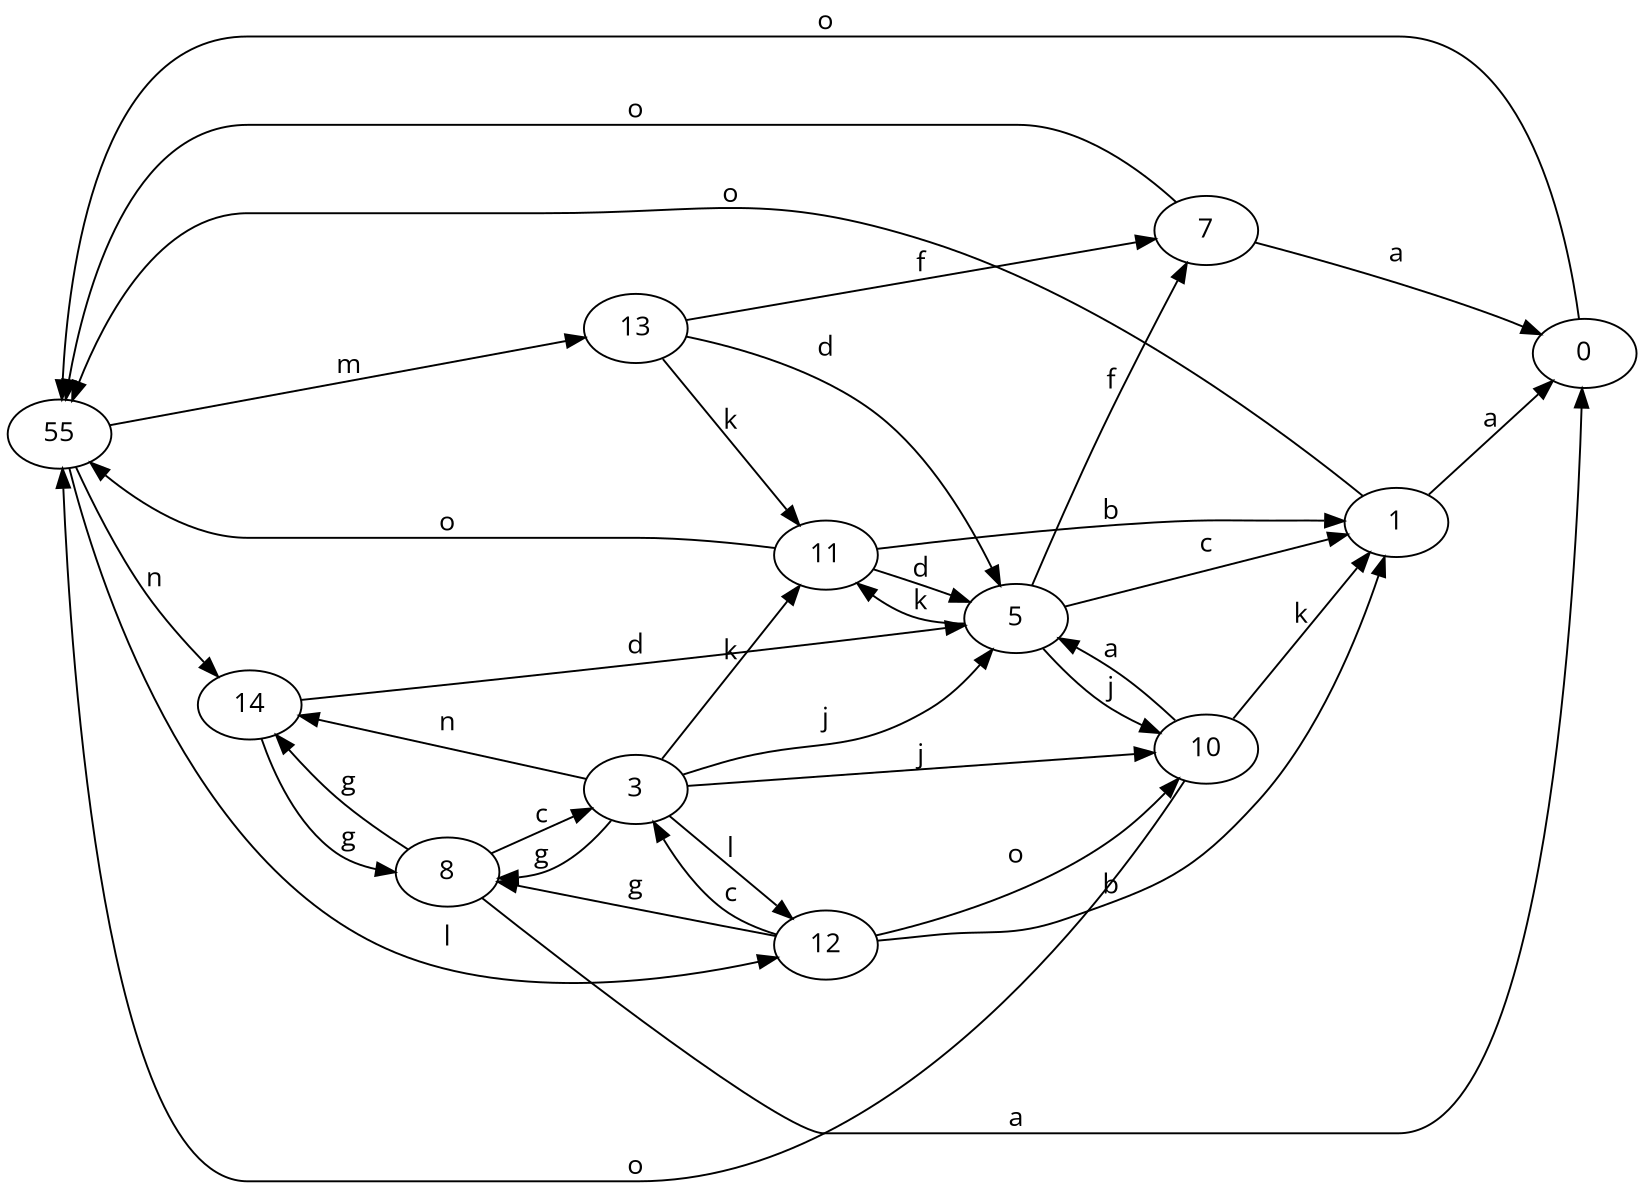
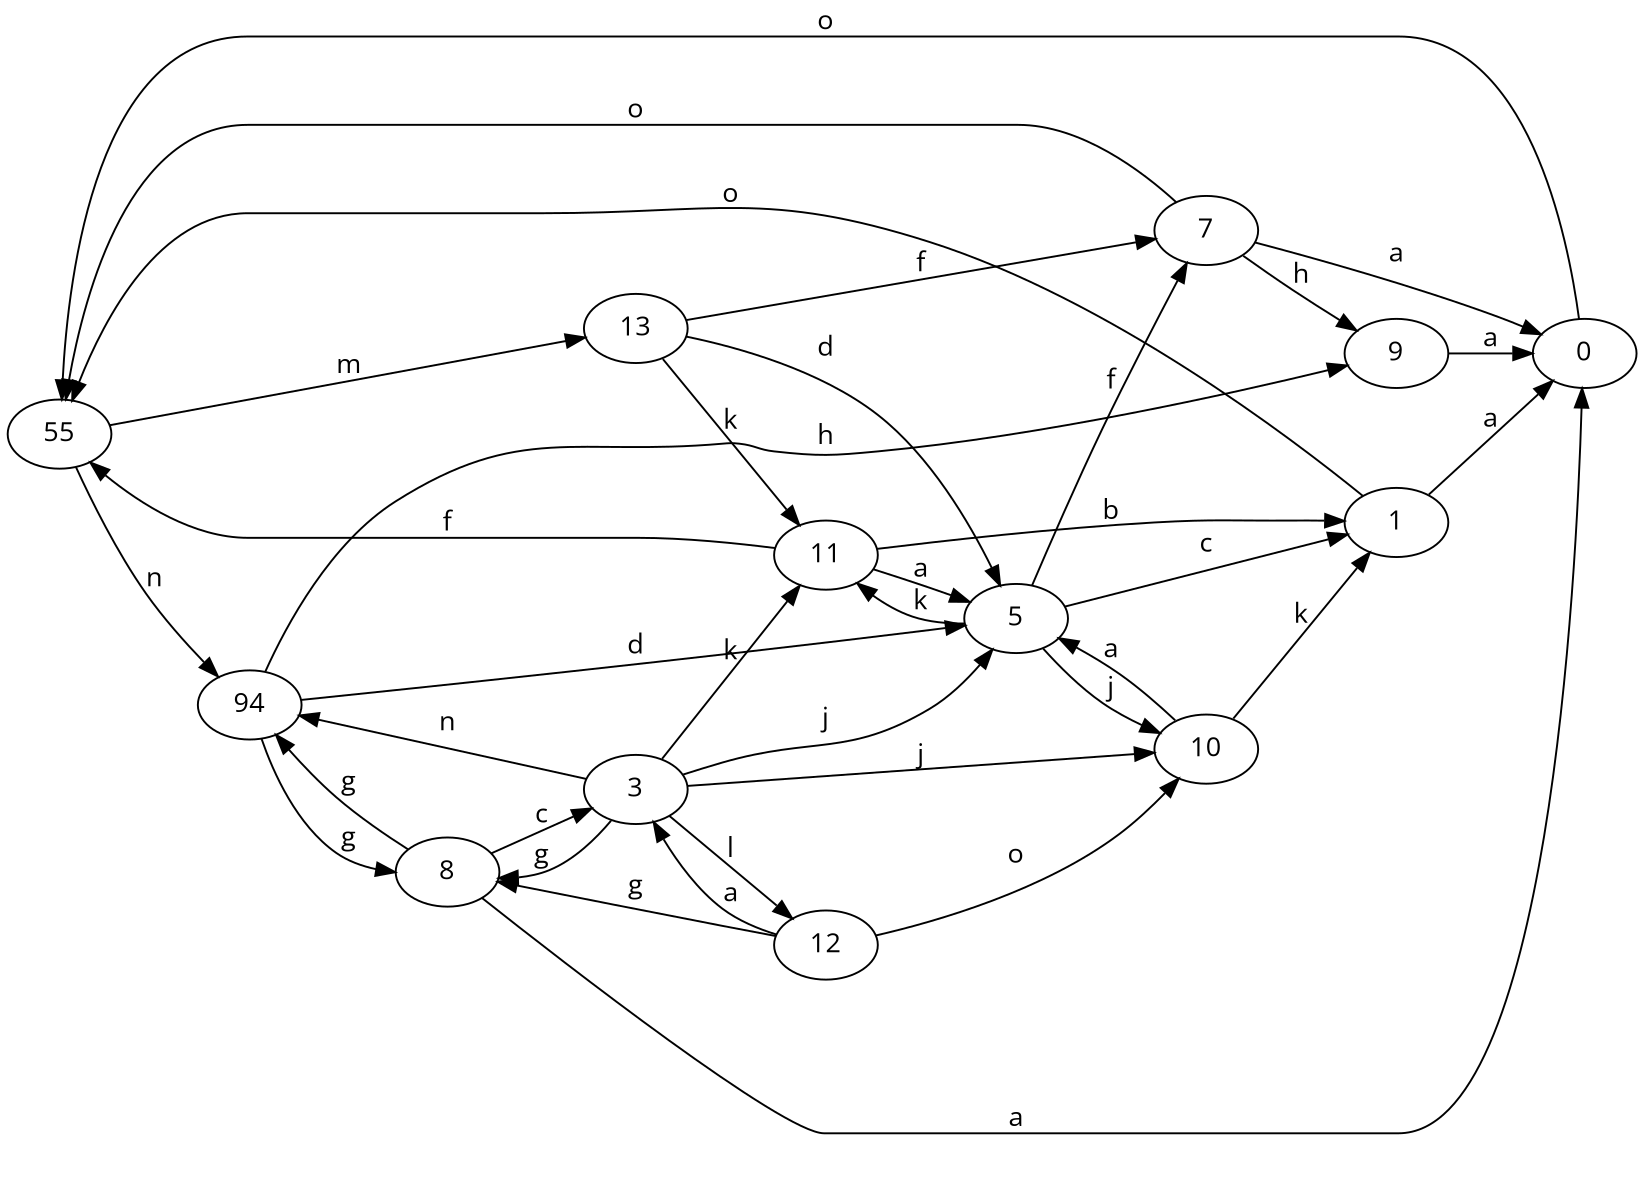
node "9": added
edge "11" -> "55": label "o" -> "f"
edge "11" -> "5": label "d" -> "a"
node "14": label "14" -> "94"
edge "12" -> "1": removed, label "b"
edge "55" -> "12": removed, label "l"
edge "12" -> "3": label "c" -> "a"
edge "10" -> "55": removed, label "o"
